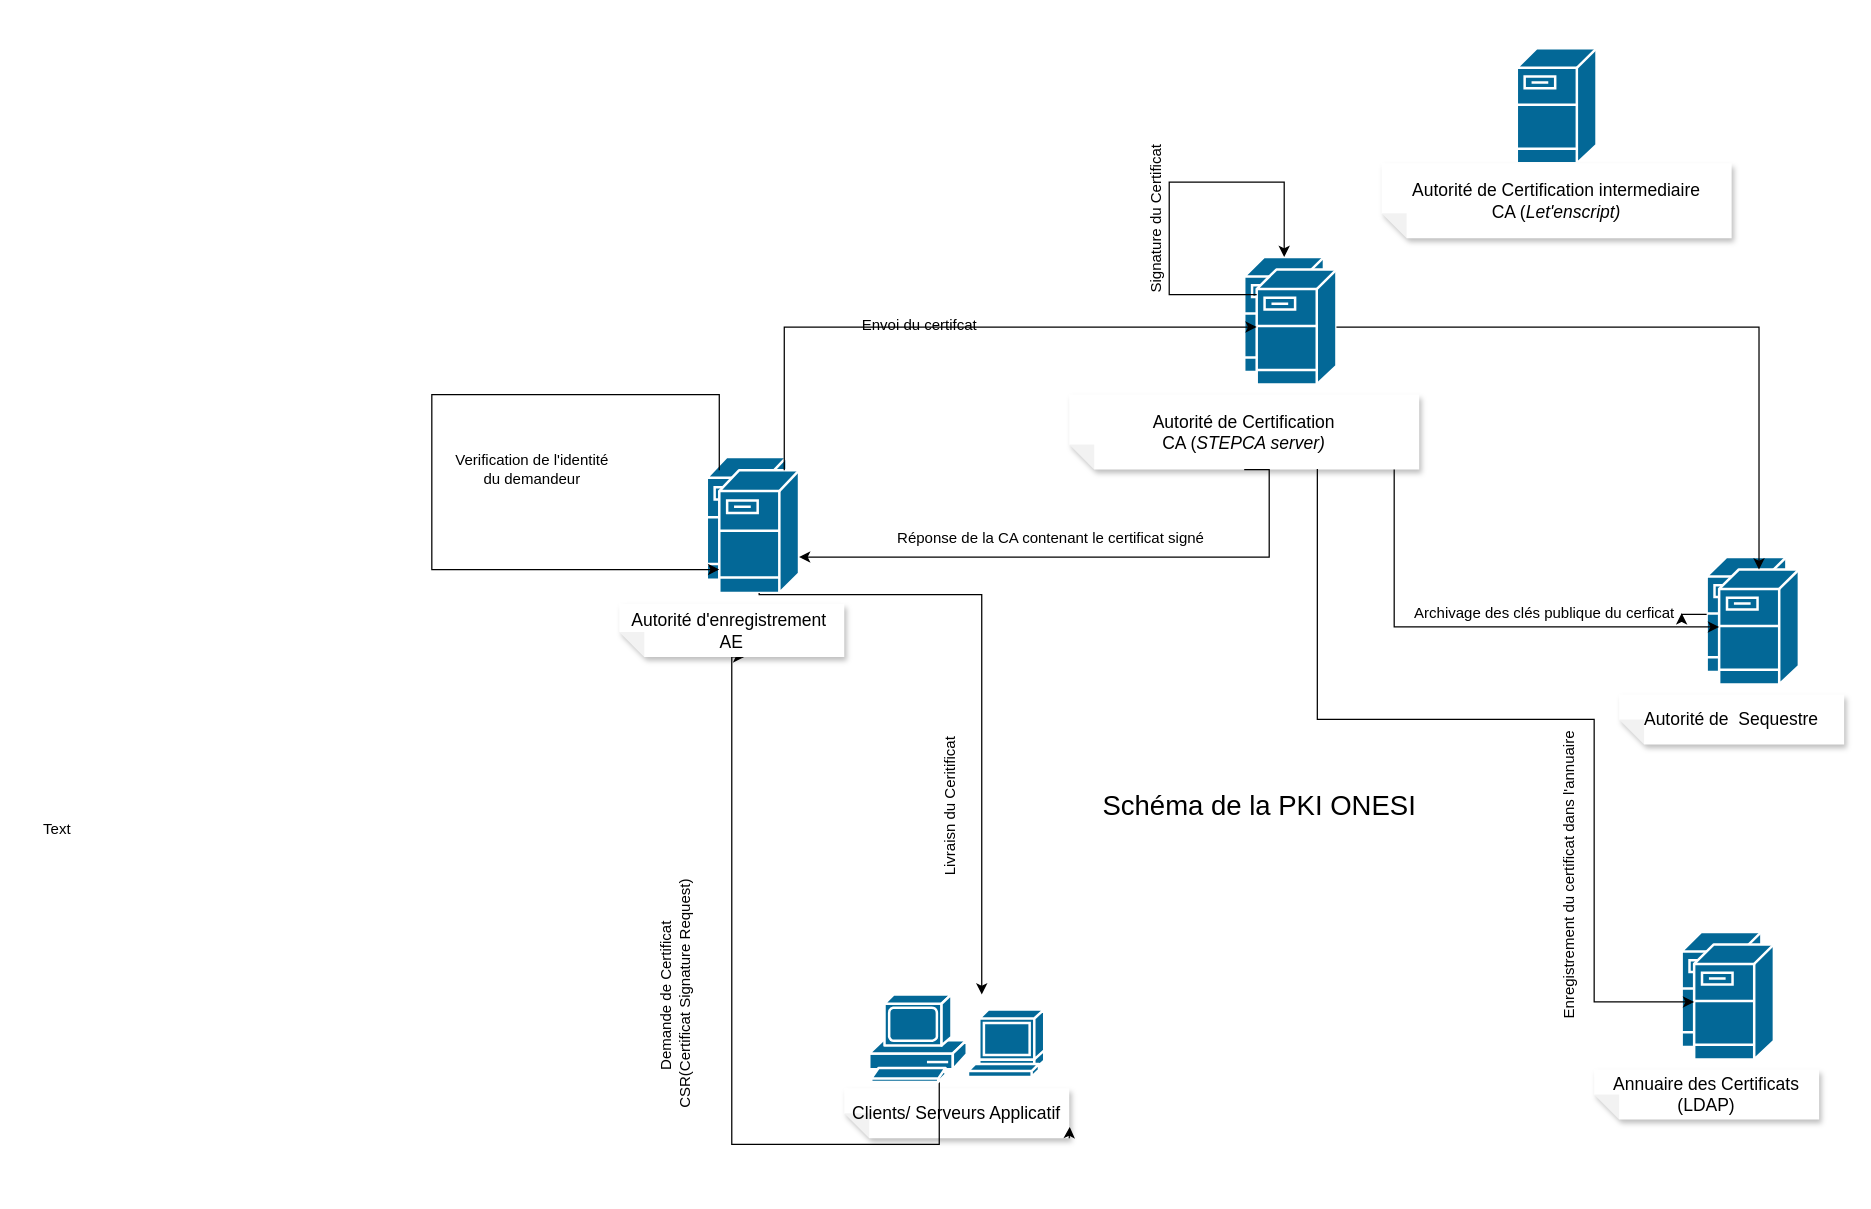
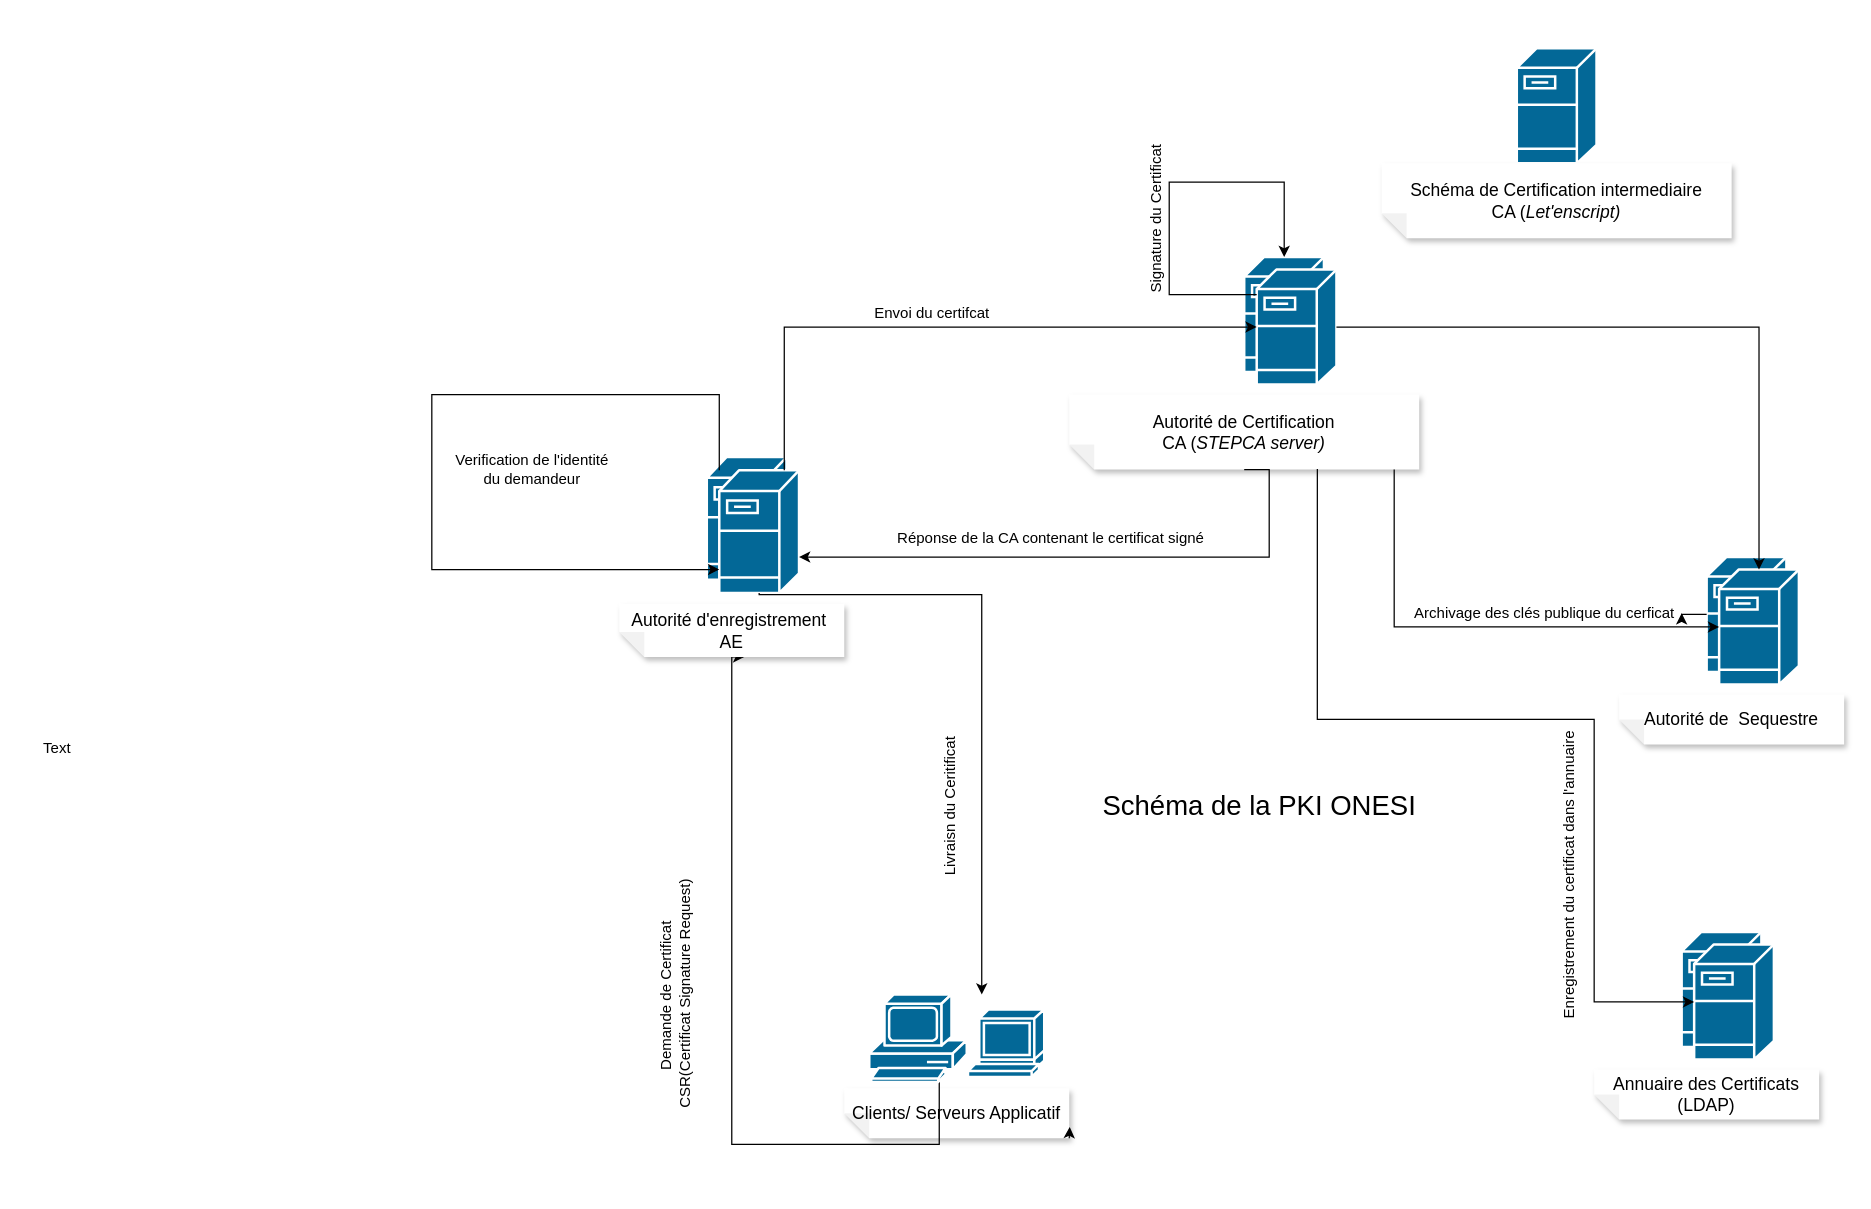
node "Autorité de Certification intermediaireCA (Let'enscript)": label "Autorité de Certification intermediaireCA (Let'enscript)" -> "Schéma de Certification intermediaireCA (Let'enscript)"
node "Envoi du certifcat": moved (919, 326) -> (932, 313)
node "Text": moved (57, 829) -> (57, 748)
